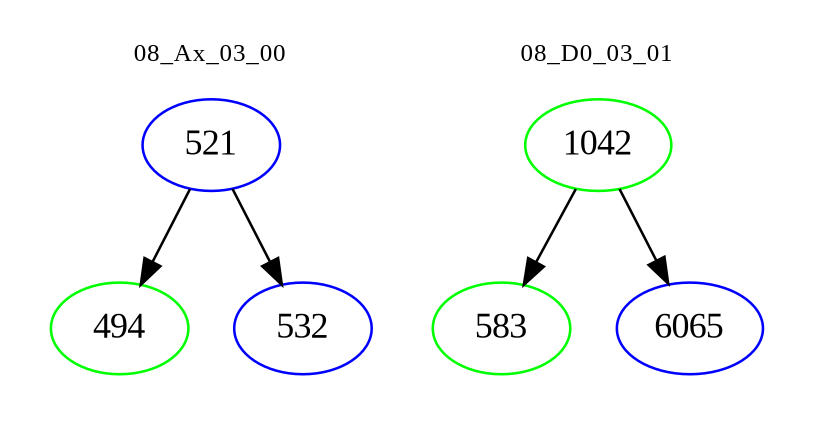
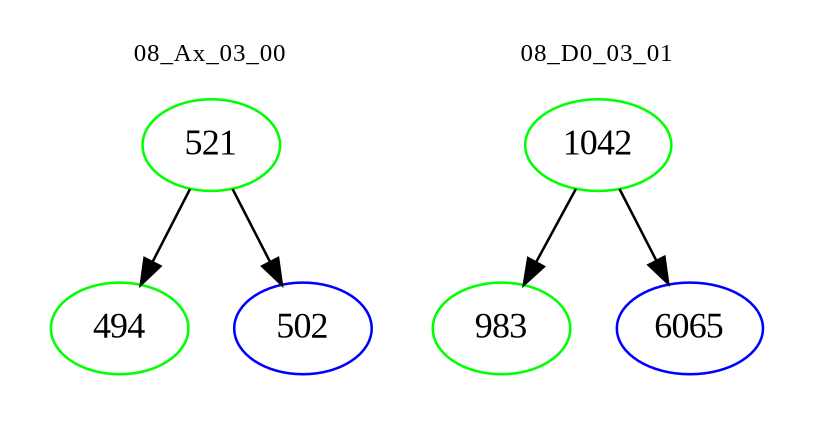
node "521": color blue -> green
node "532": label "532" -> "502"
node "583": label "583" -> "983"
